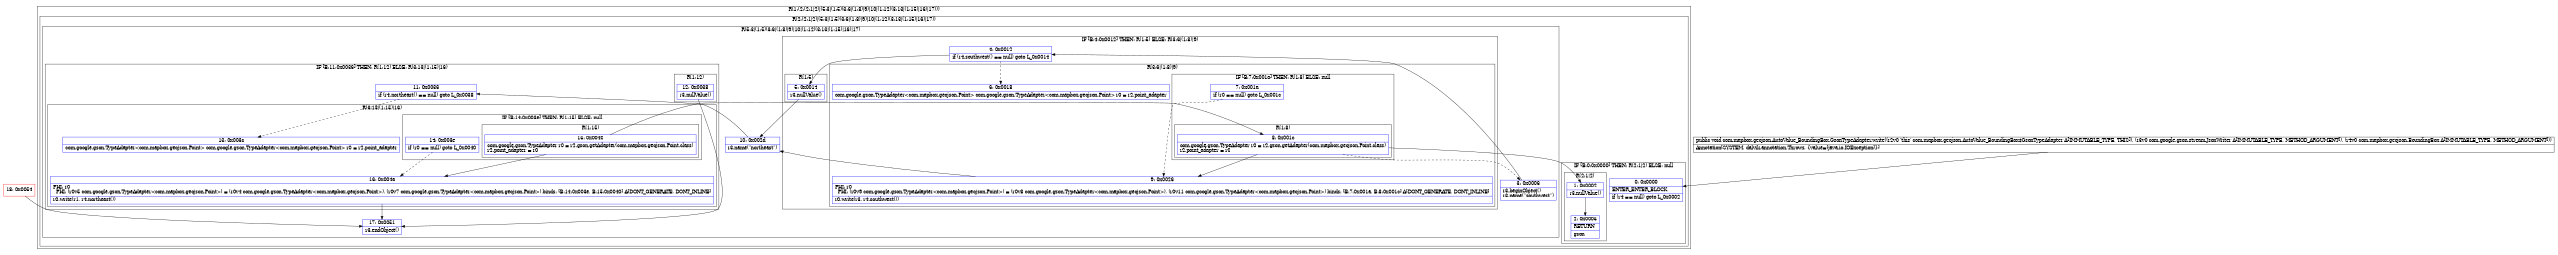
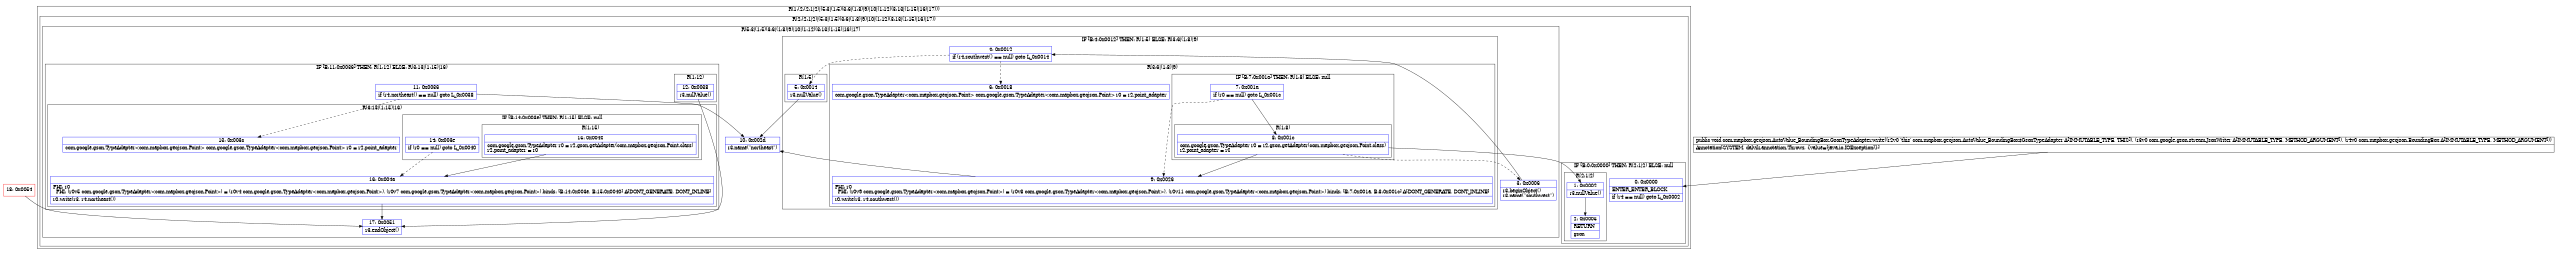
edge "4: 0x0012" -> "5: 0x0014": style solid -> dashed
edge "10: 0x002d" -> "11: 0x0036": reversed
edge "15: 0x0040" -> "8: 0x001c": now "7: 0x001a" -> "8: 0x001c"
node "16: 0x004a": text "r0.write(r1, r4.northeast())" -> "r0.write(r3, r4.northeast())"
